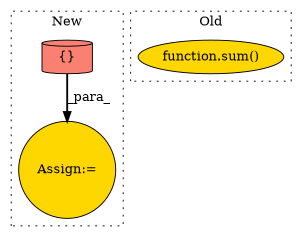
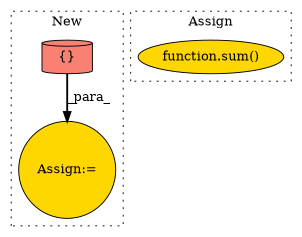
cluster "Old": label "Old" -> "Assign"
